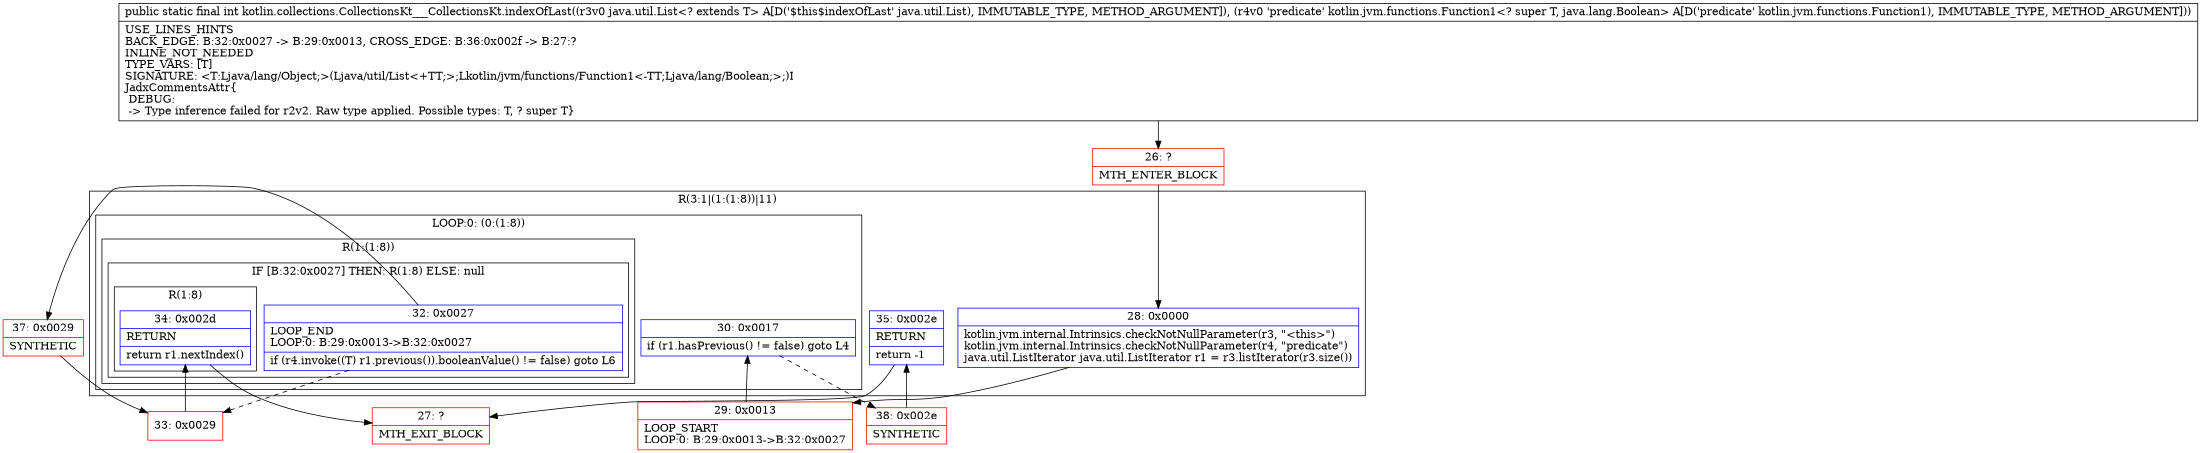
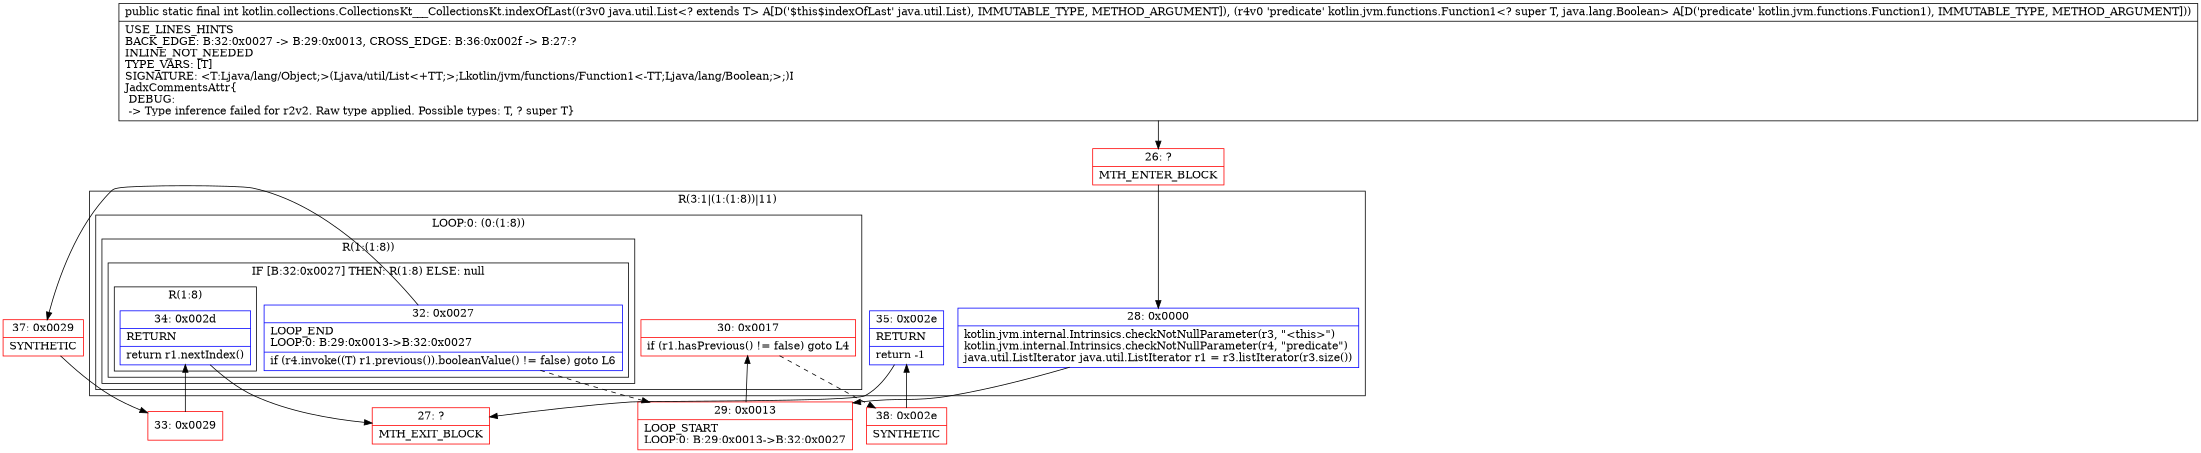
node "30: 0x0017": color blue -> red
edge "32: 0x0027" -> "33: 0x0029": now "32: 0x0027" -> "29: 0x0013"
